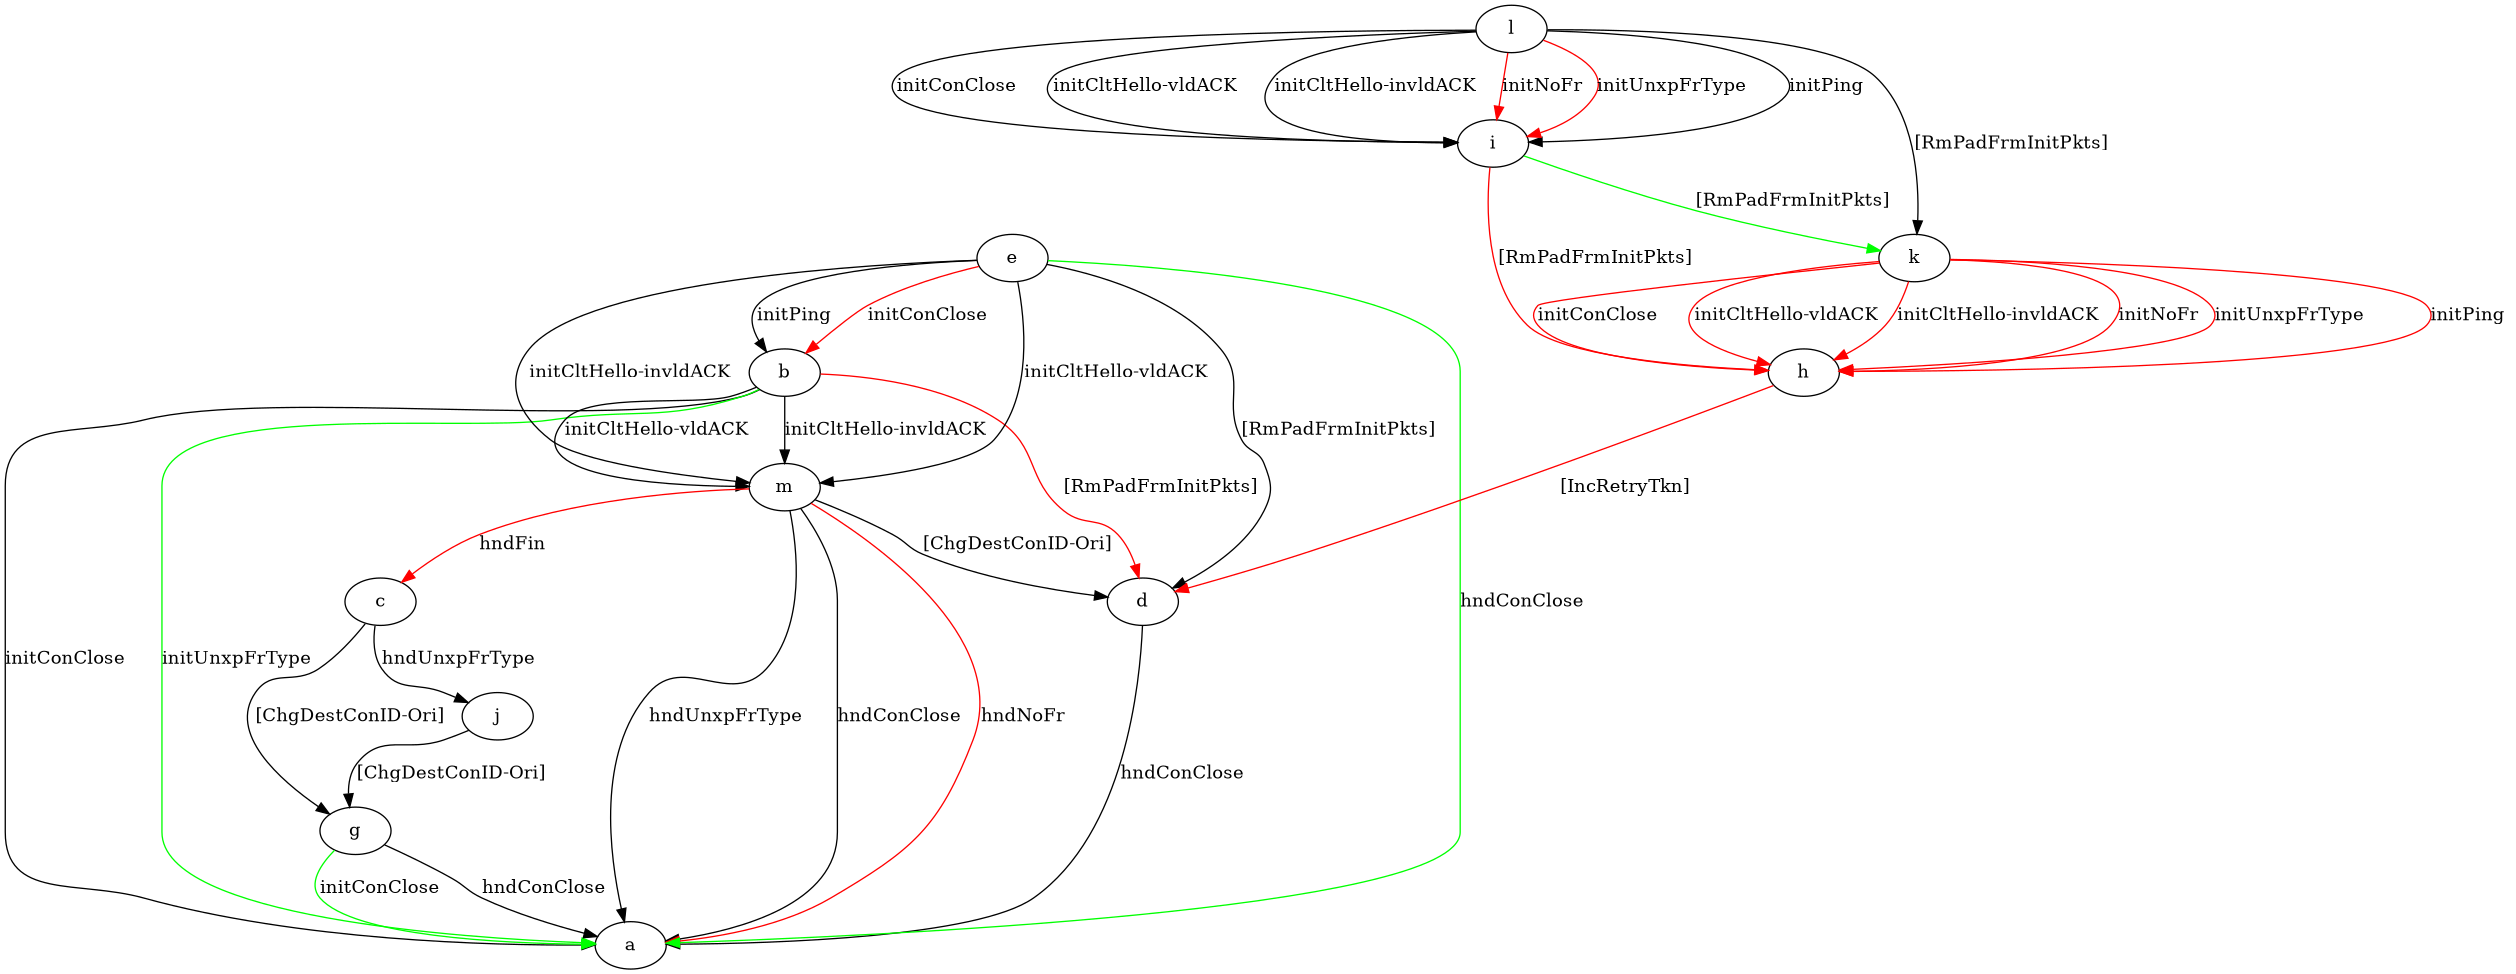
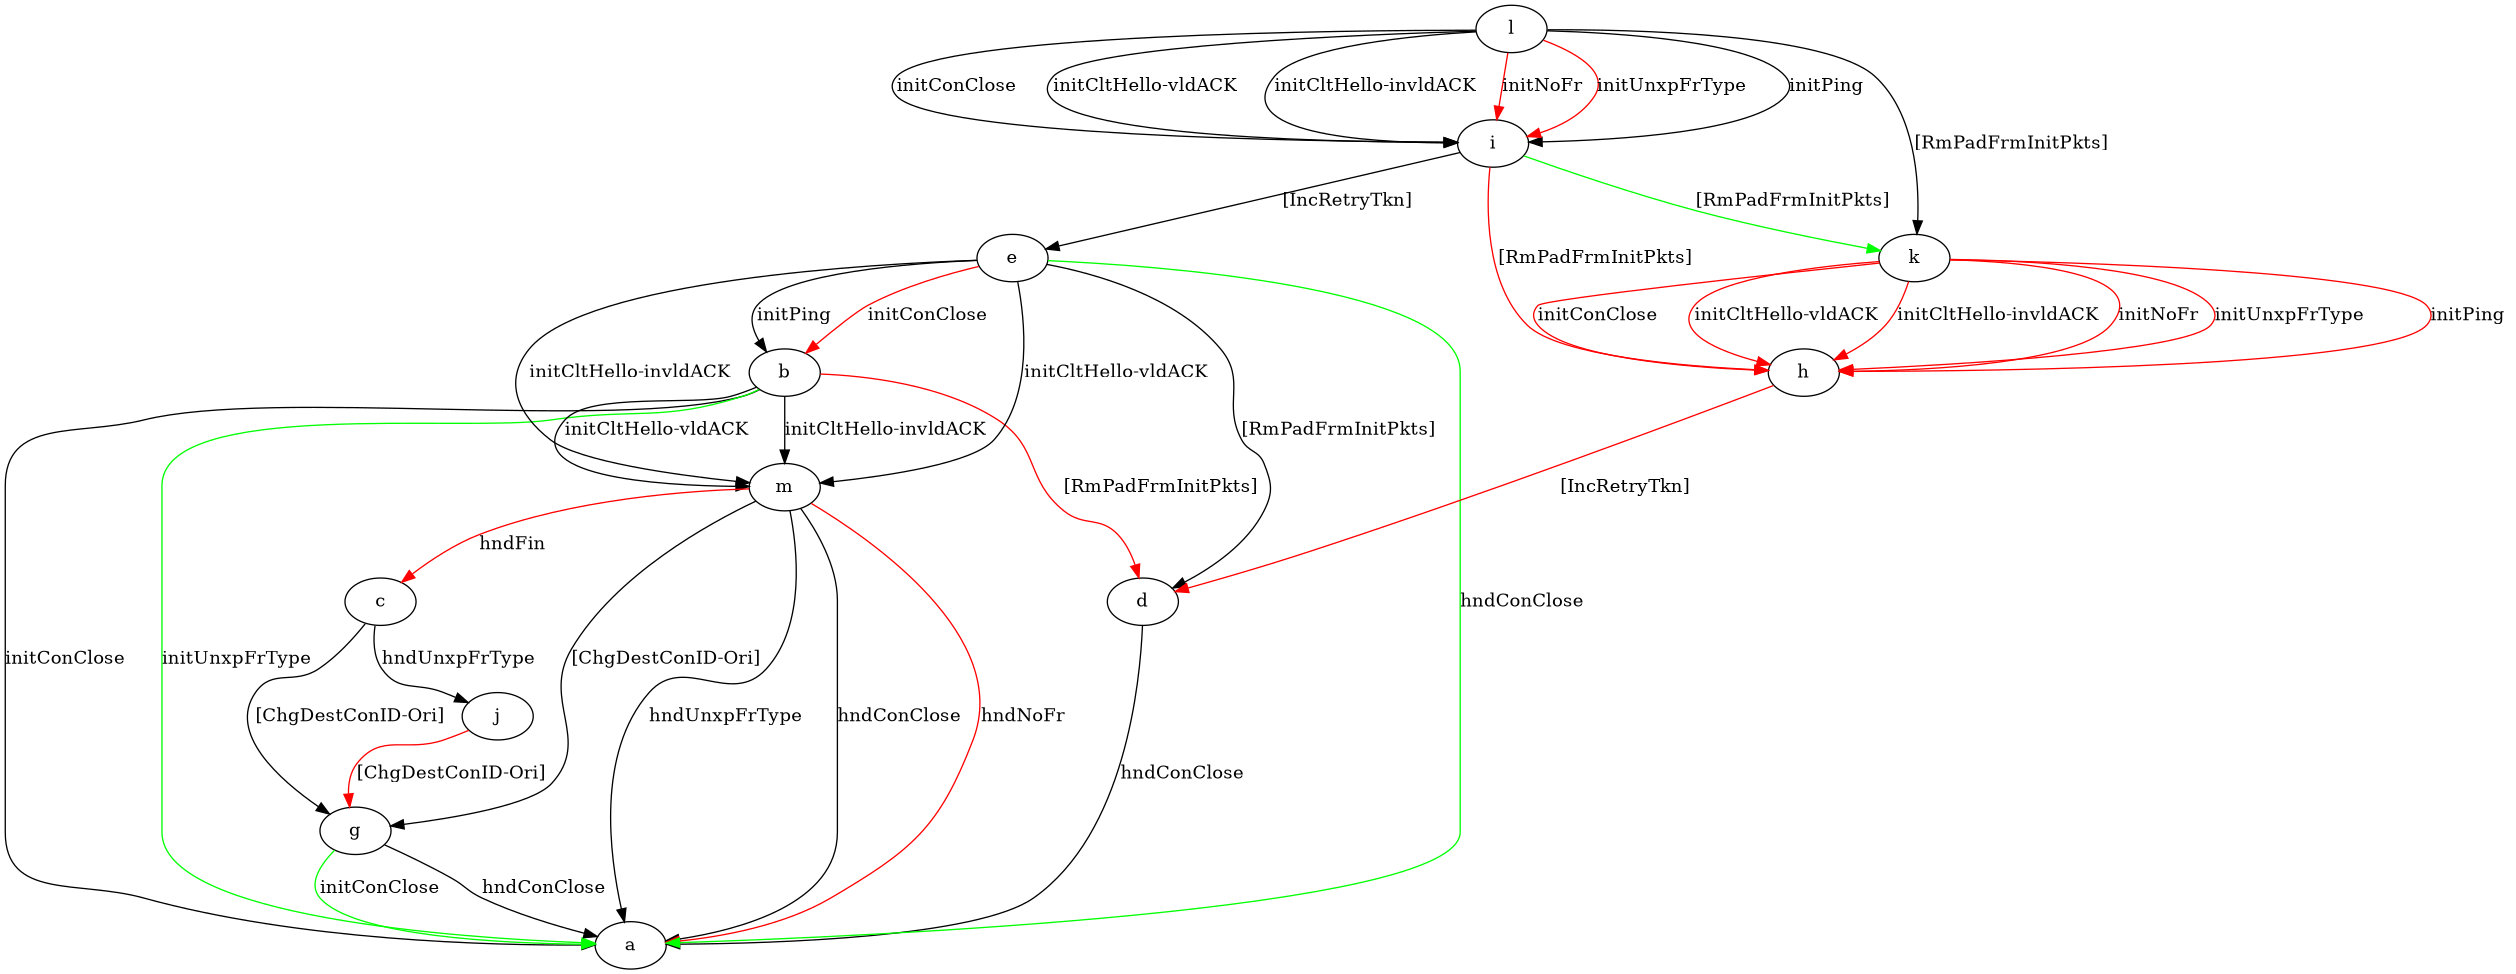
edge "i" -> "e": added, label "[IncRetryTkn]"
edge "m" -> "d": now "m" -> "g"
edge "j" -> "g": color black -> red
